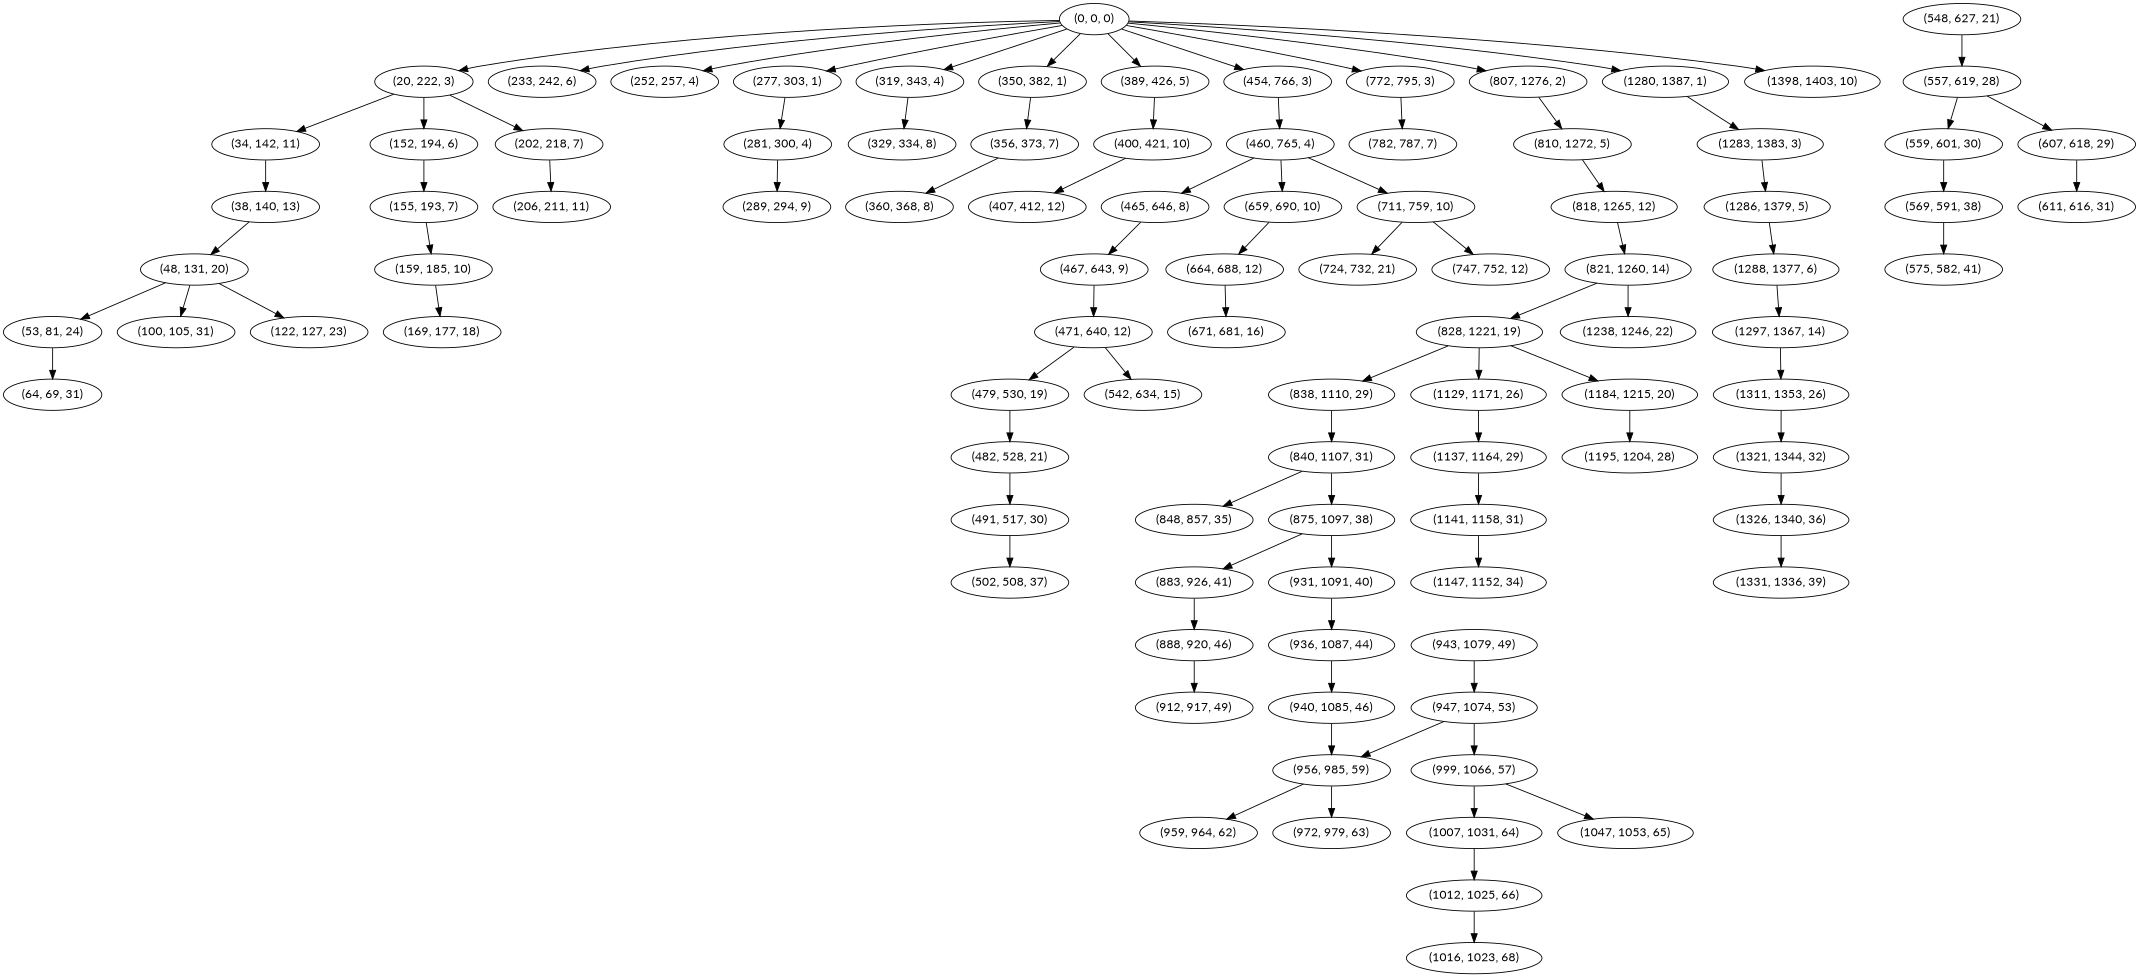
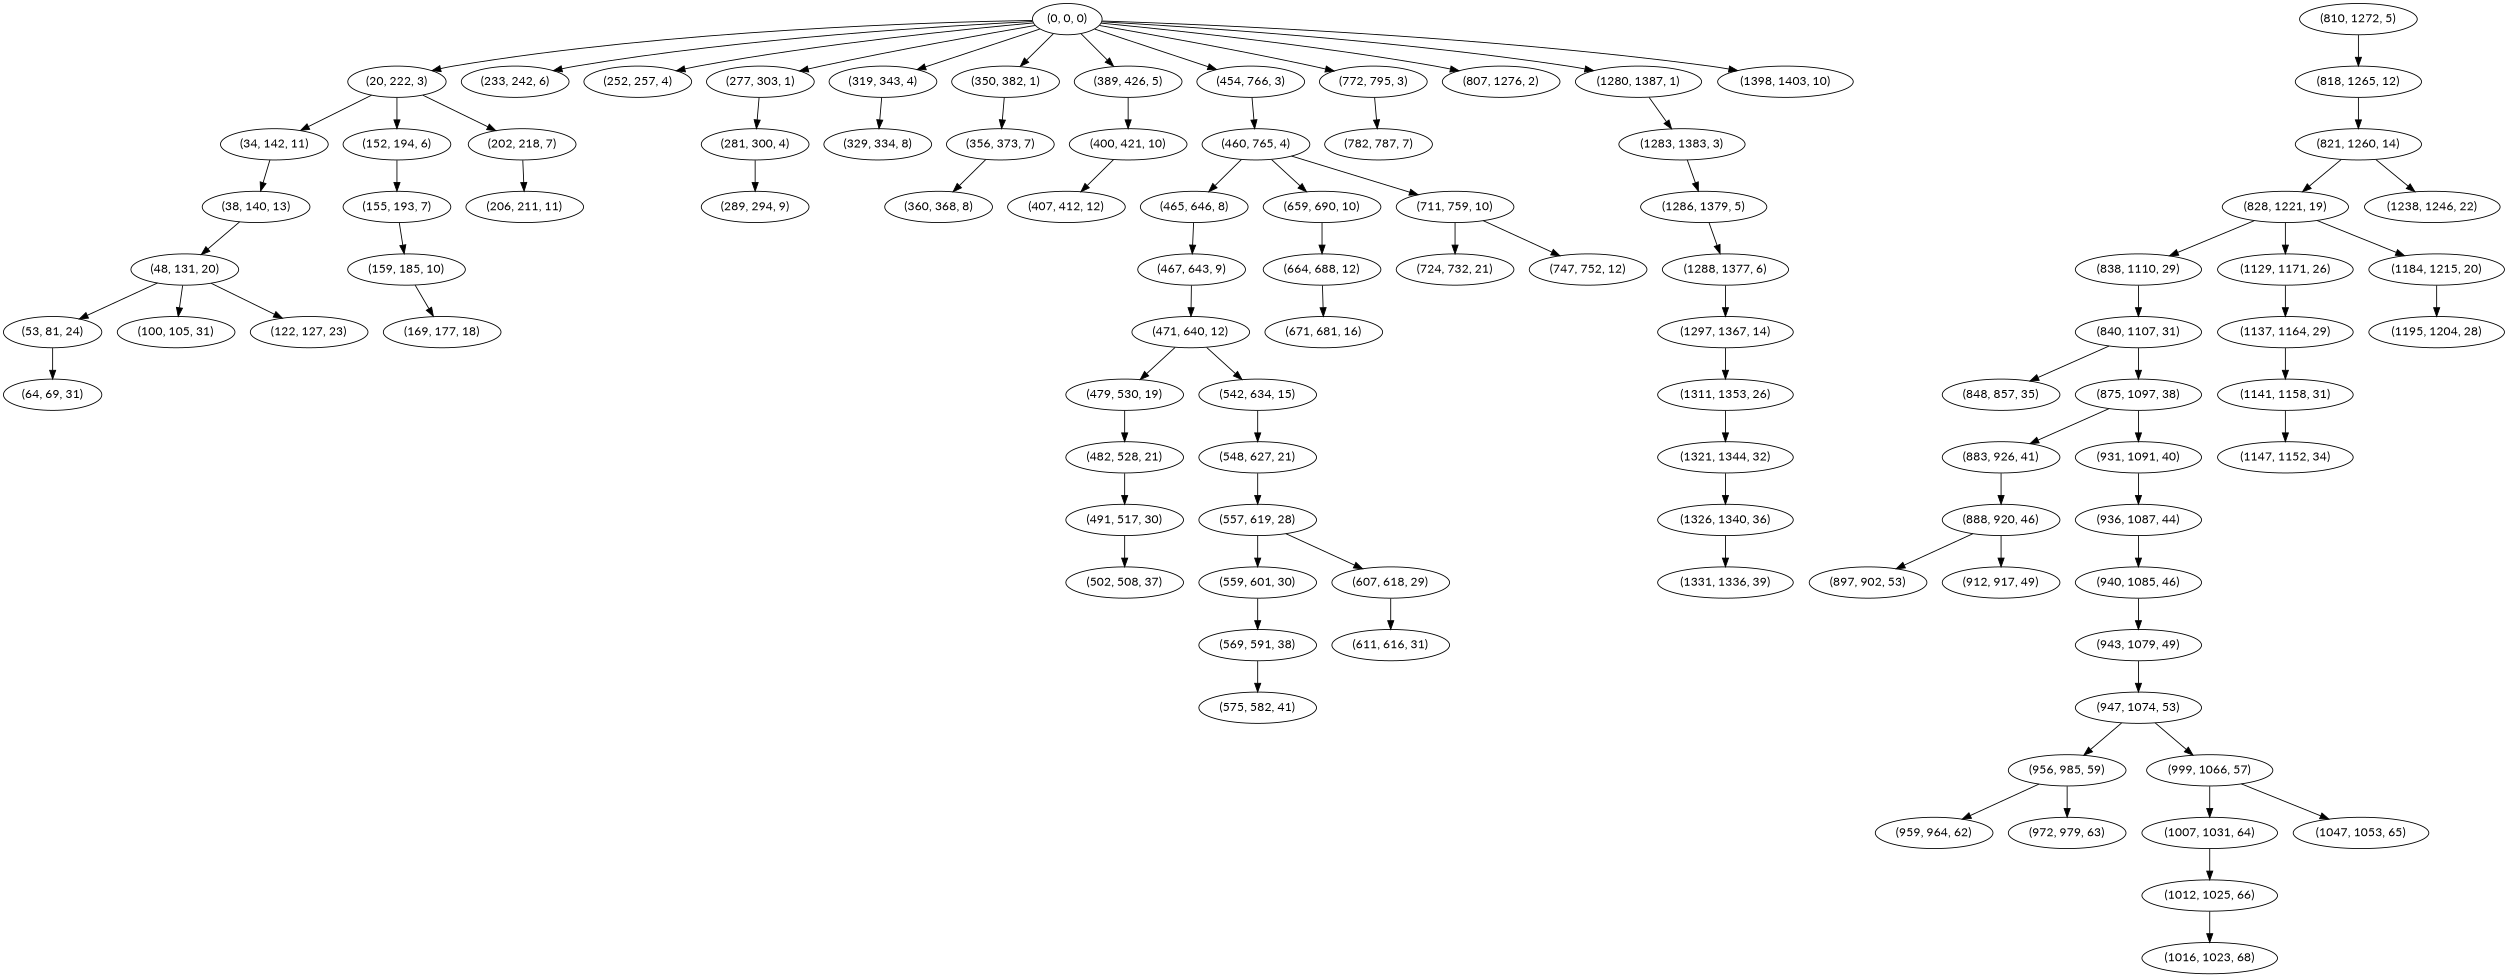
edge "(807, 1276, 2)" -> "(810, 1272, 5)": removed
edge "(542, 634, 15)" -> "(548, 627, 21)": added
node "(897, 902, 53)": added
edge "(940, 1085, 46)" -> "(956, 985, 59)": now "(940, 1085, 46)" -> "(943, 1079, 49)"
